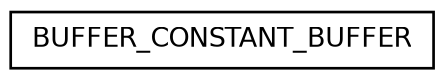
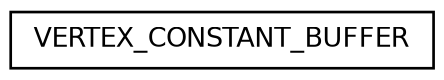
node "BUFFER_CONSTANT_BUFFER": label "BUFFER_CONSTANT_BUFFER" -> "VERTEX_CONSTANT_BUFFER"
